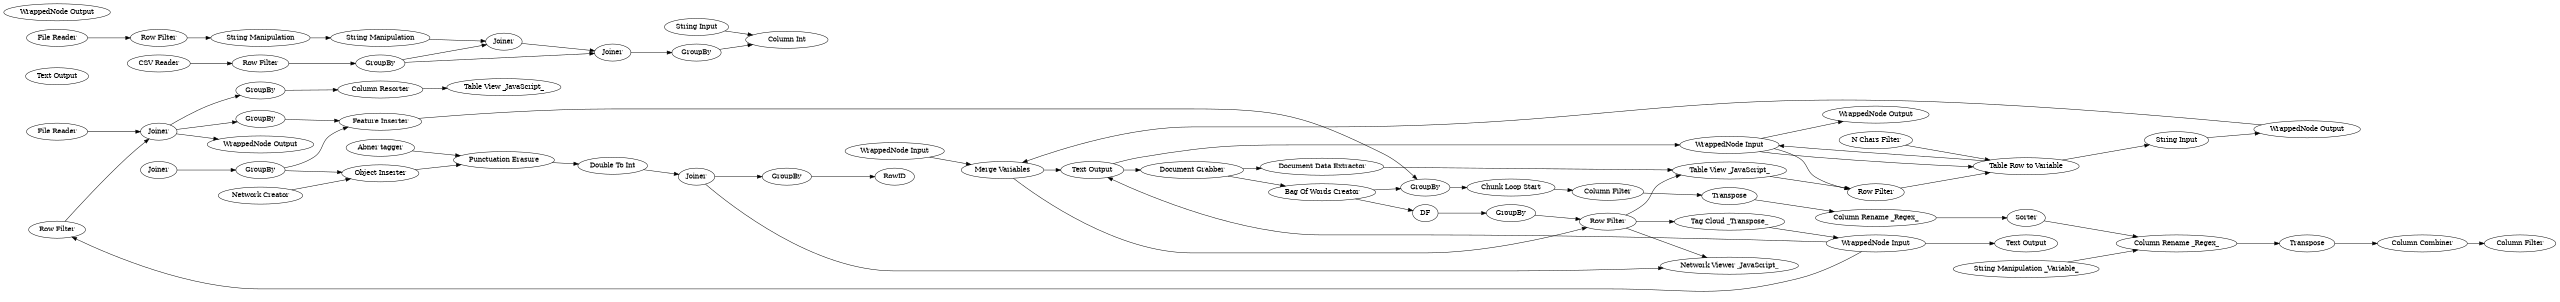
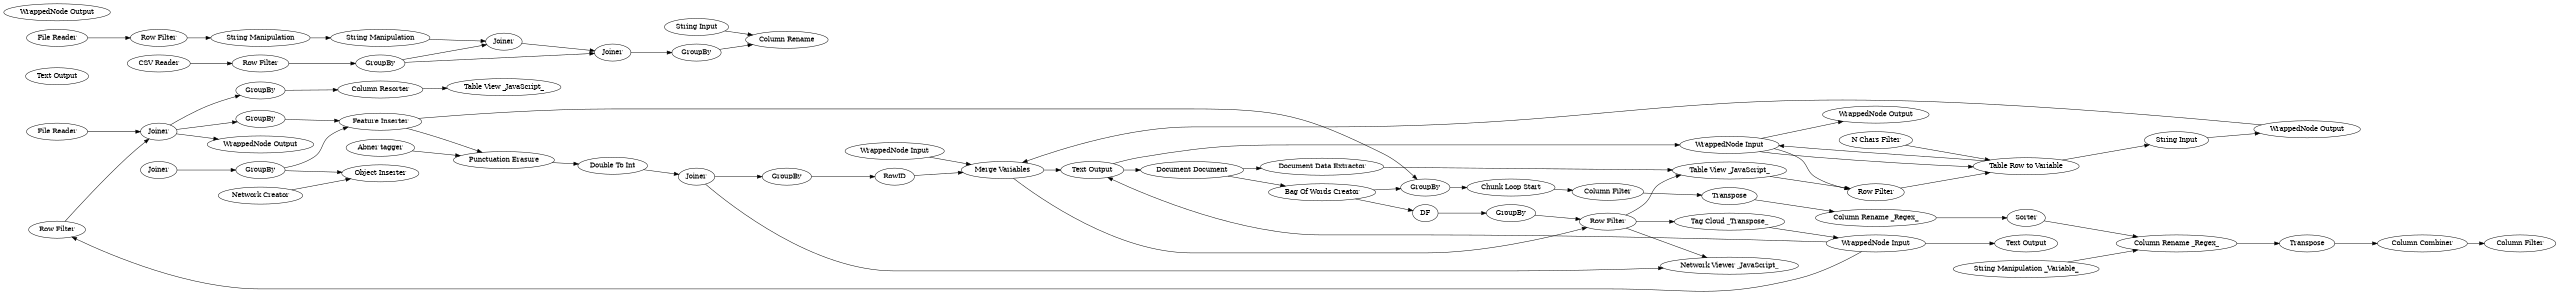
node "Column Int": label "Column Int" -> "Column Rename"
edge "Object Inserter" -> "Punctuation Erasure": now "Feature Inserter" -> "Punctuation Erasure"
node "Document Grabber": label "Document Grabber" -> "Document Document"
edge "RowID" -> "Merge Variables": added
